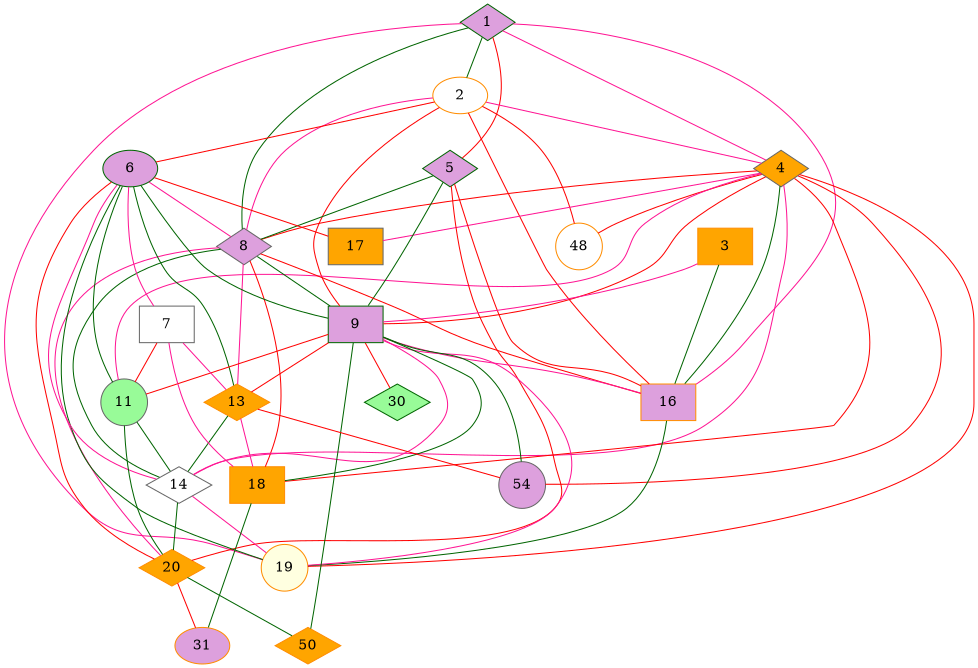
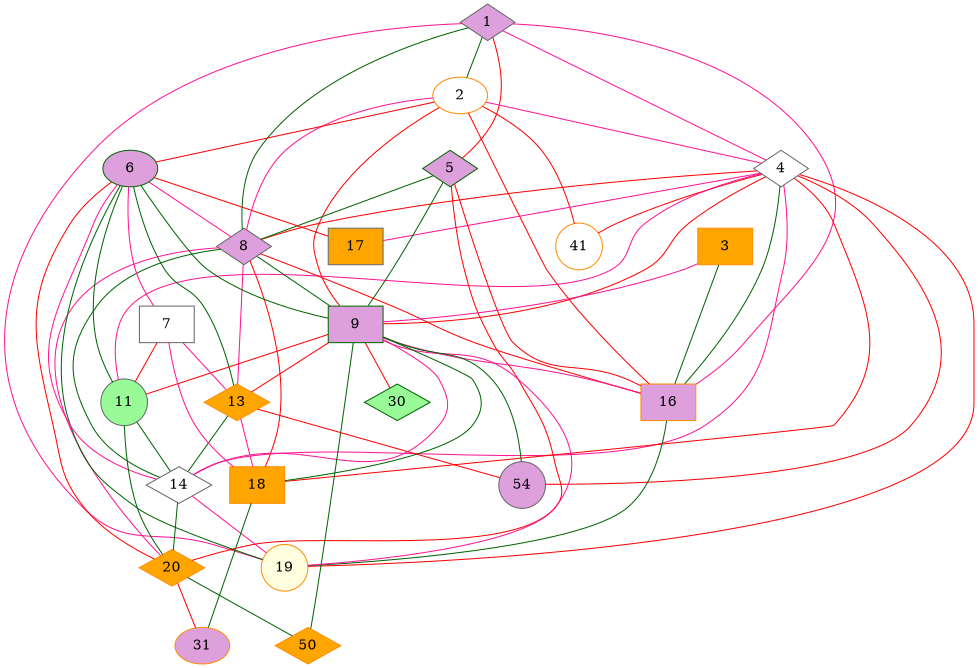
node "1": color darkgreen -> gray40
node "4": fillcolor orange -> white
node "48": label "48" -> "41"
